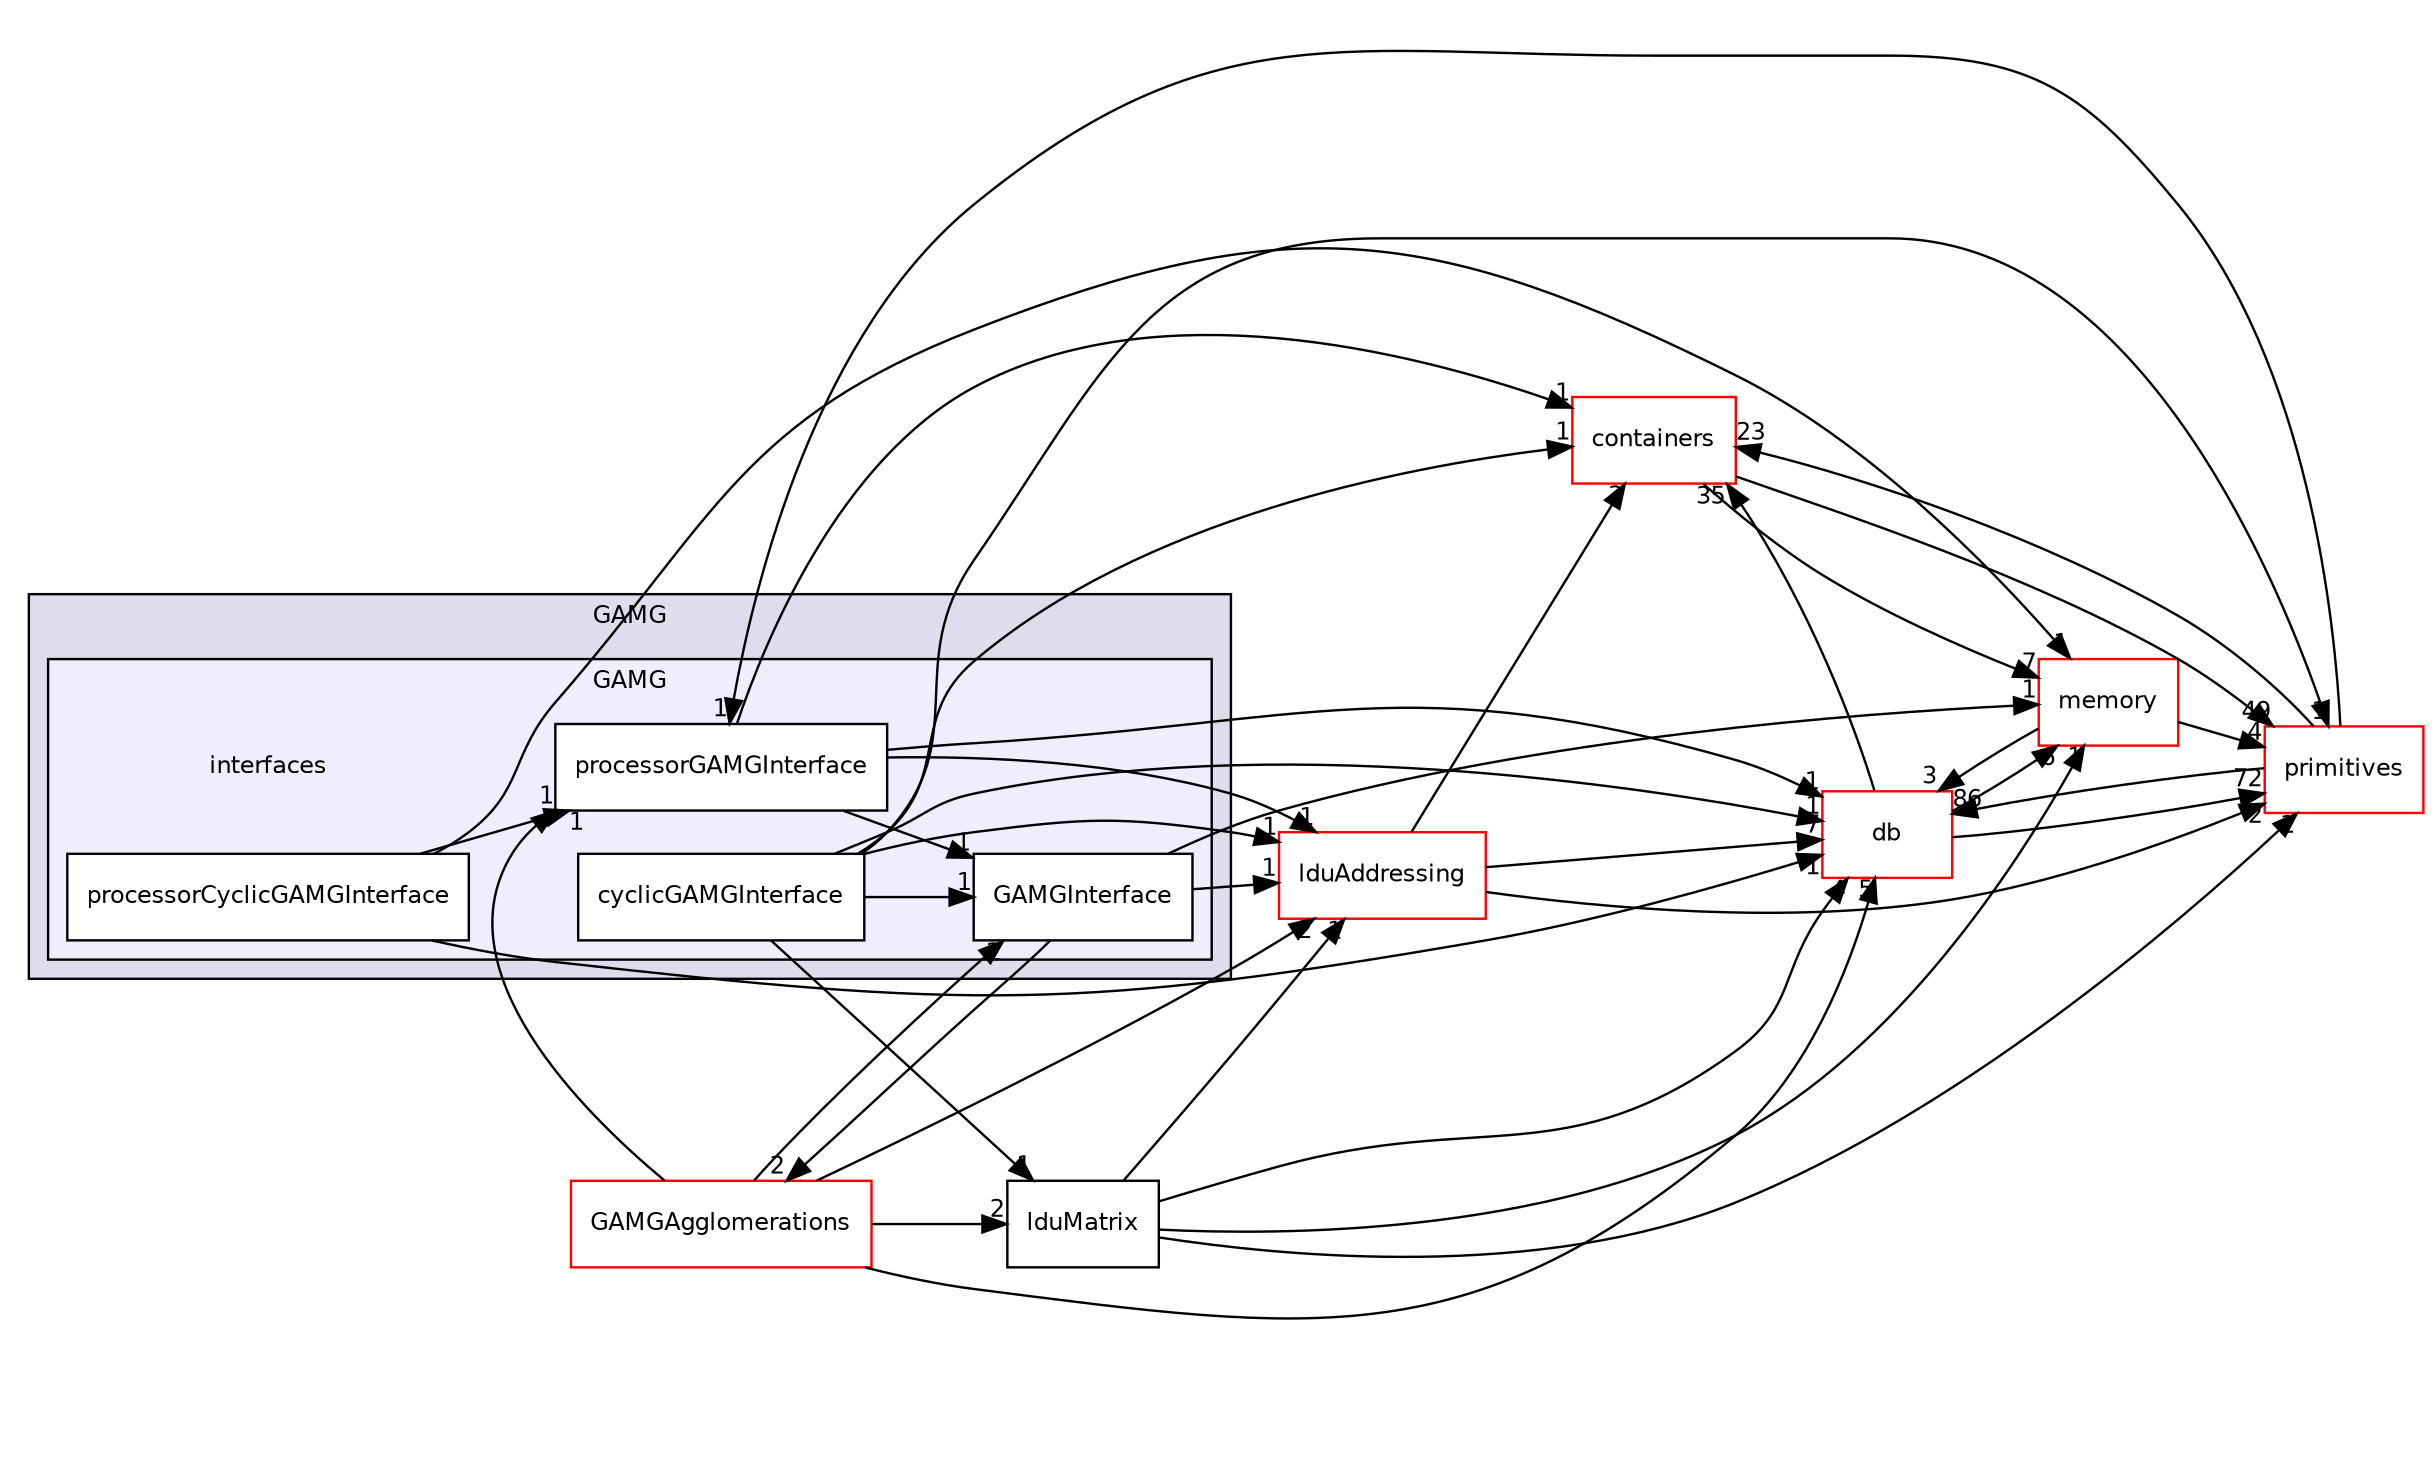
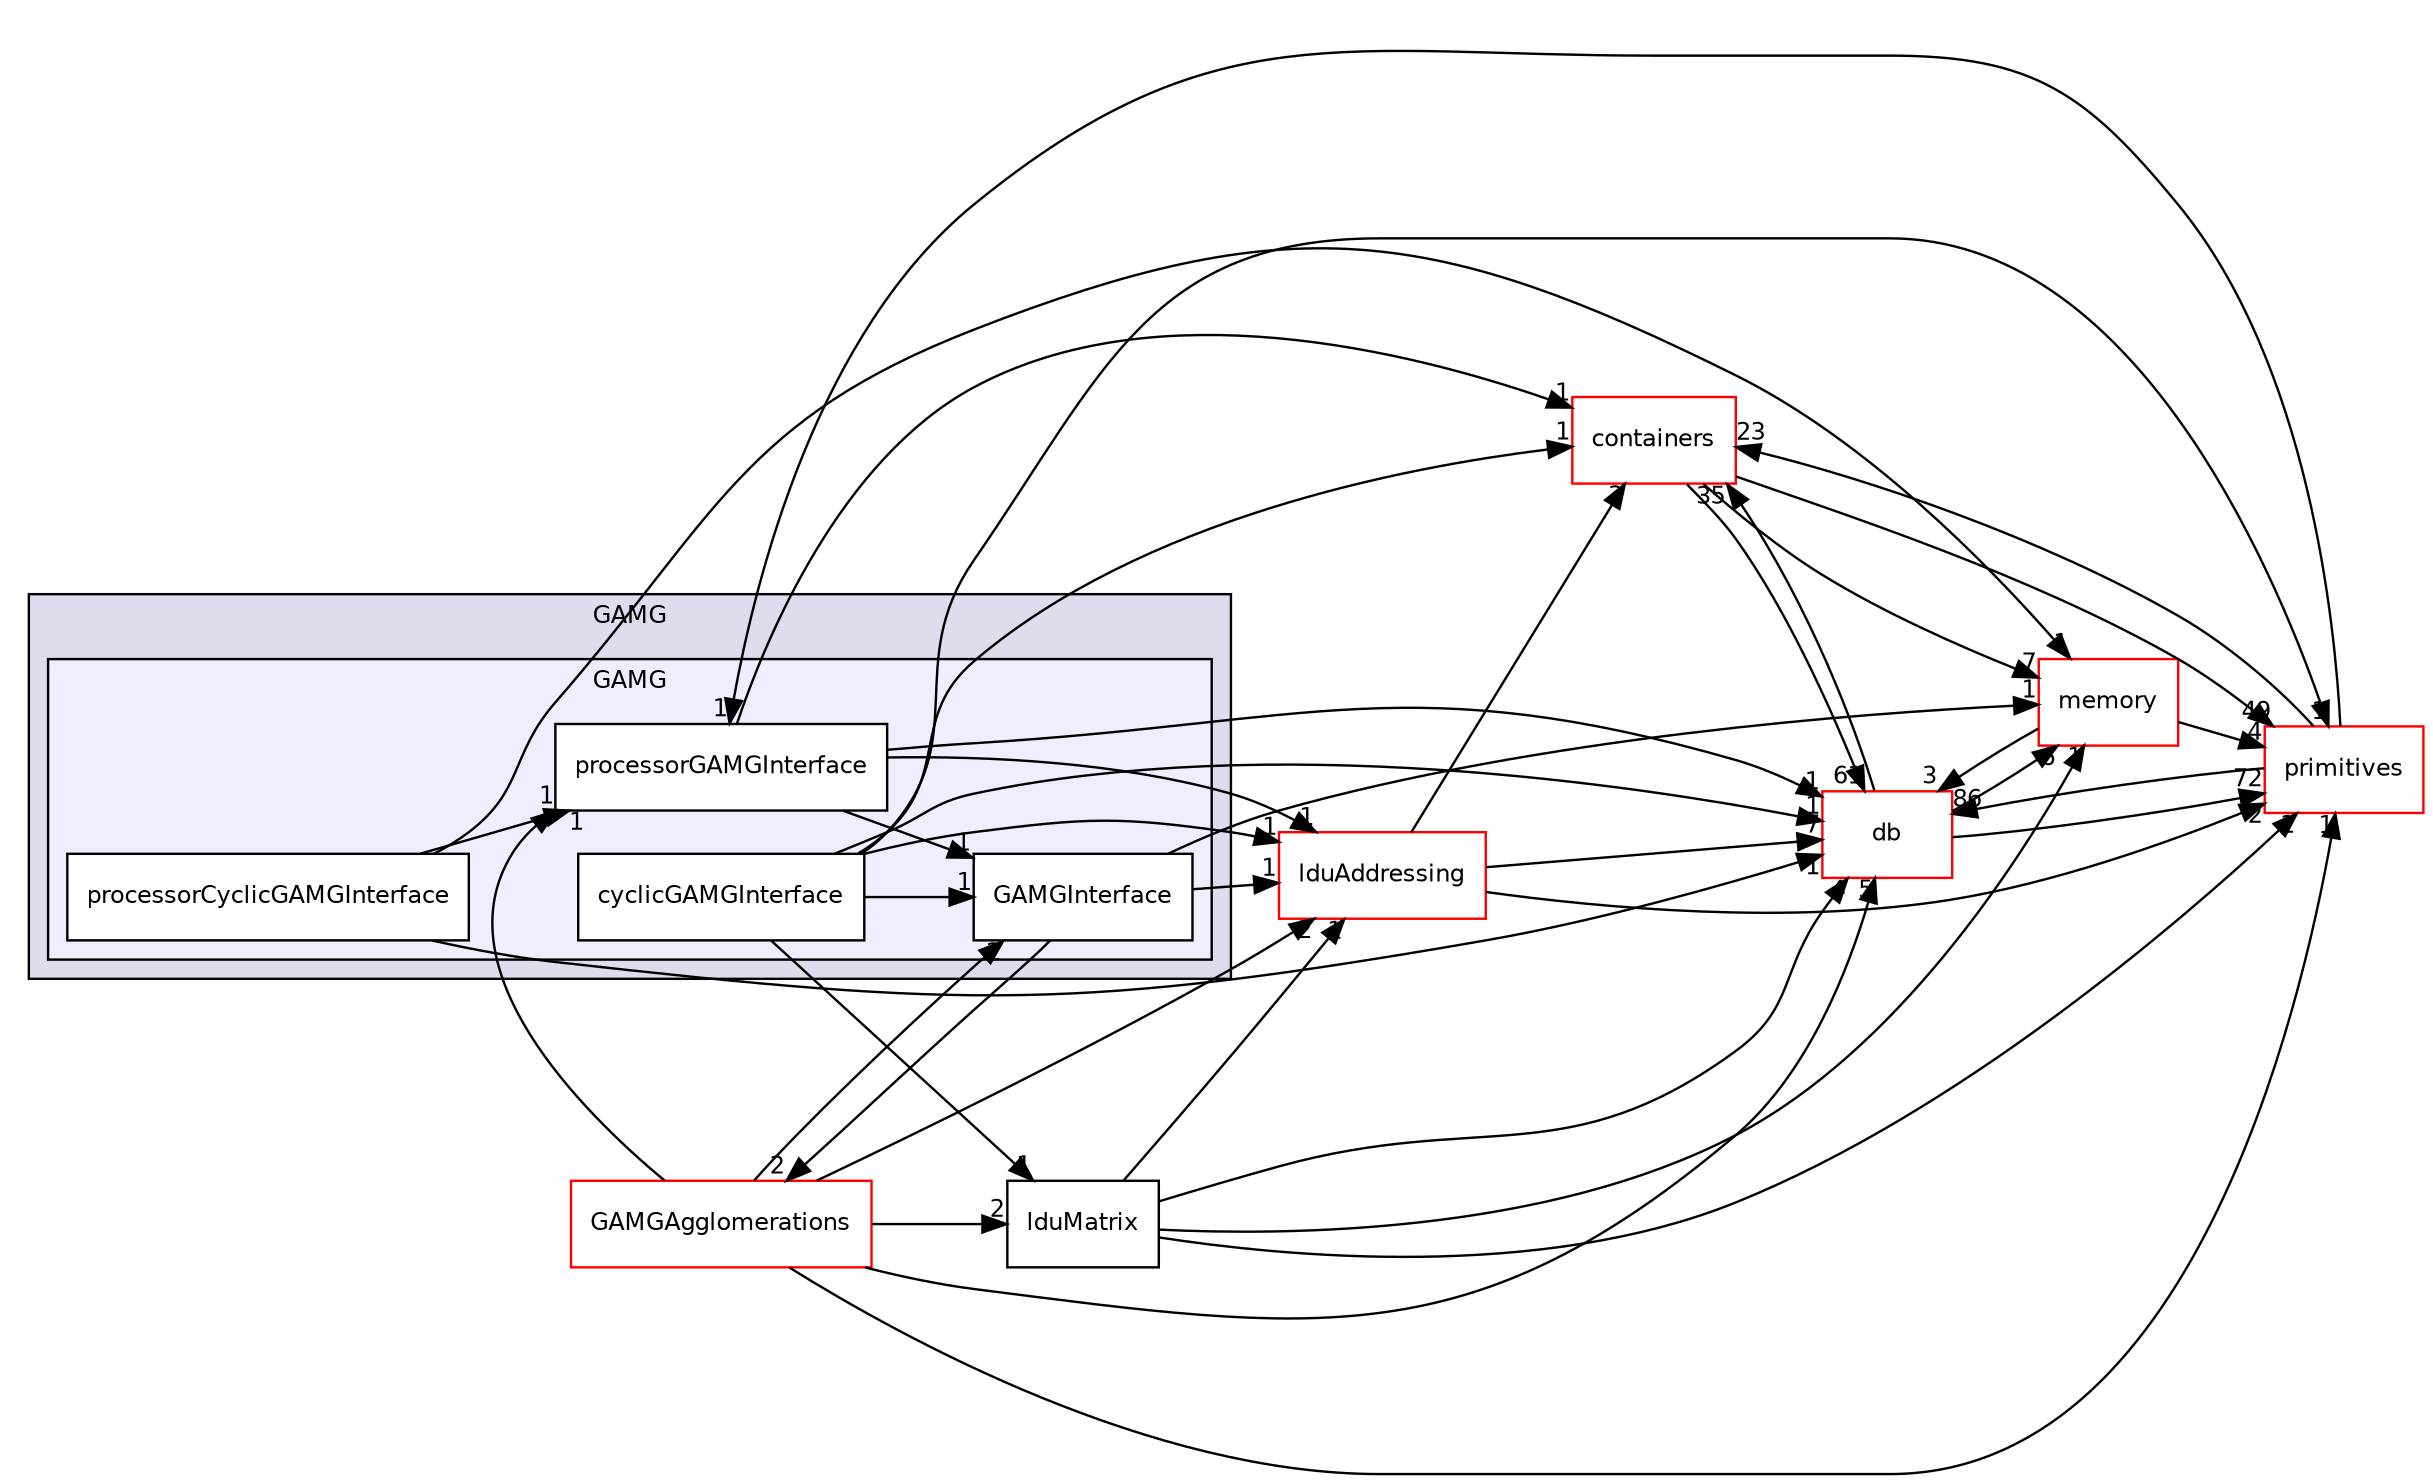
edge "containers" -> "db": added
node "interfaces": removed
edge "GAMGAgglomerations" -> "primitives": added
